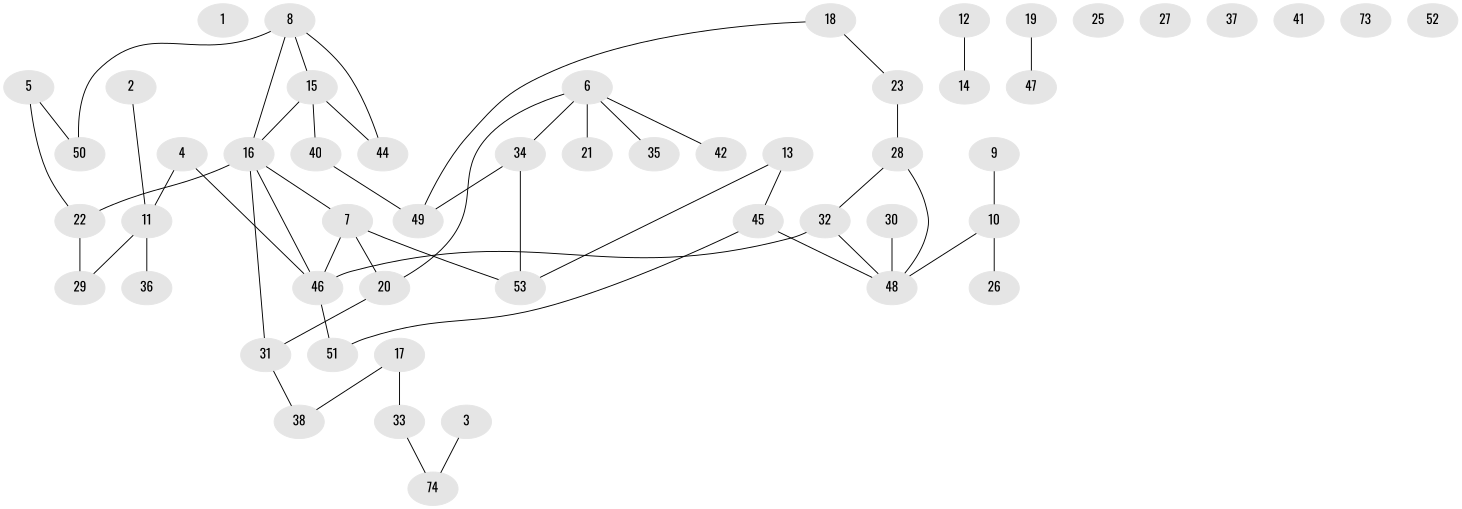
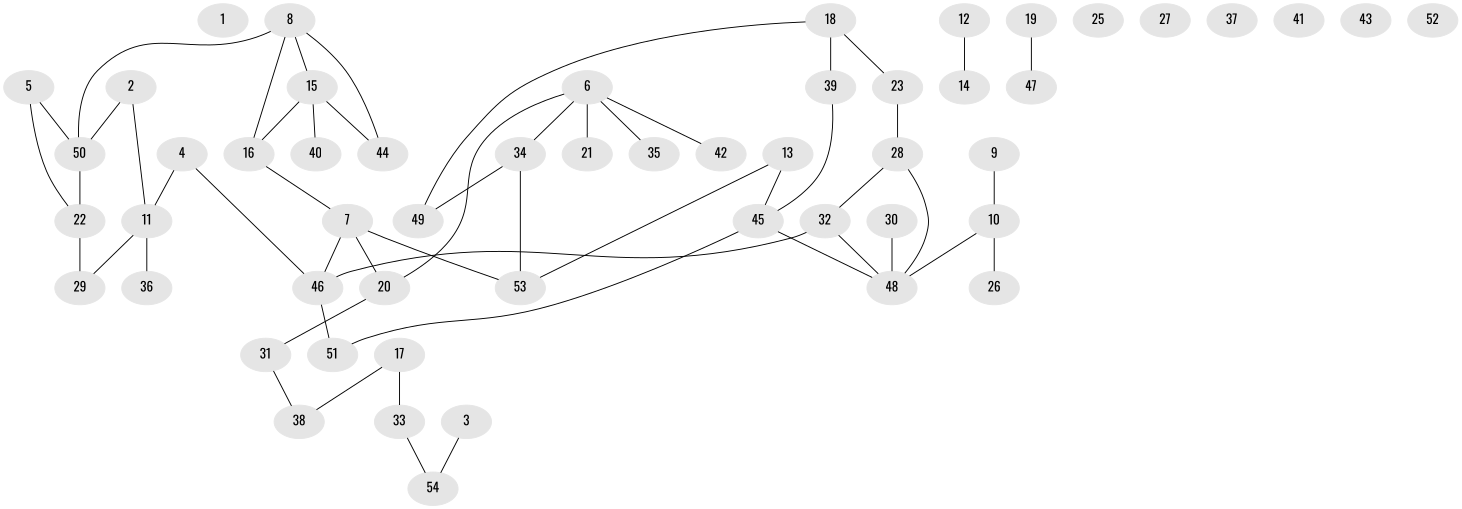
node "73": label "73" -> "43"
node "39": added
edge "2" -- "50": added
edge "16" -- "22": now "50" -- "22"
edge "40" -- "49": removed
edge "16" -- "46": removed
edge "16" -- "31": removed
node "74": label "74" -> "54"
